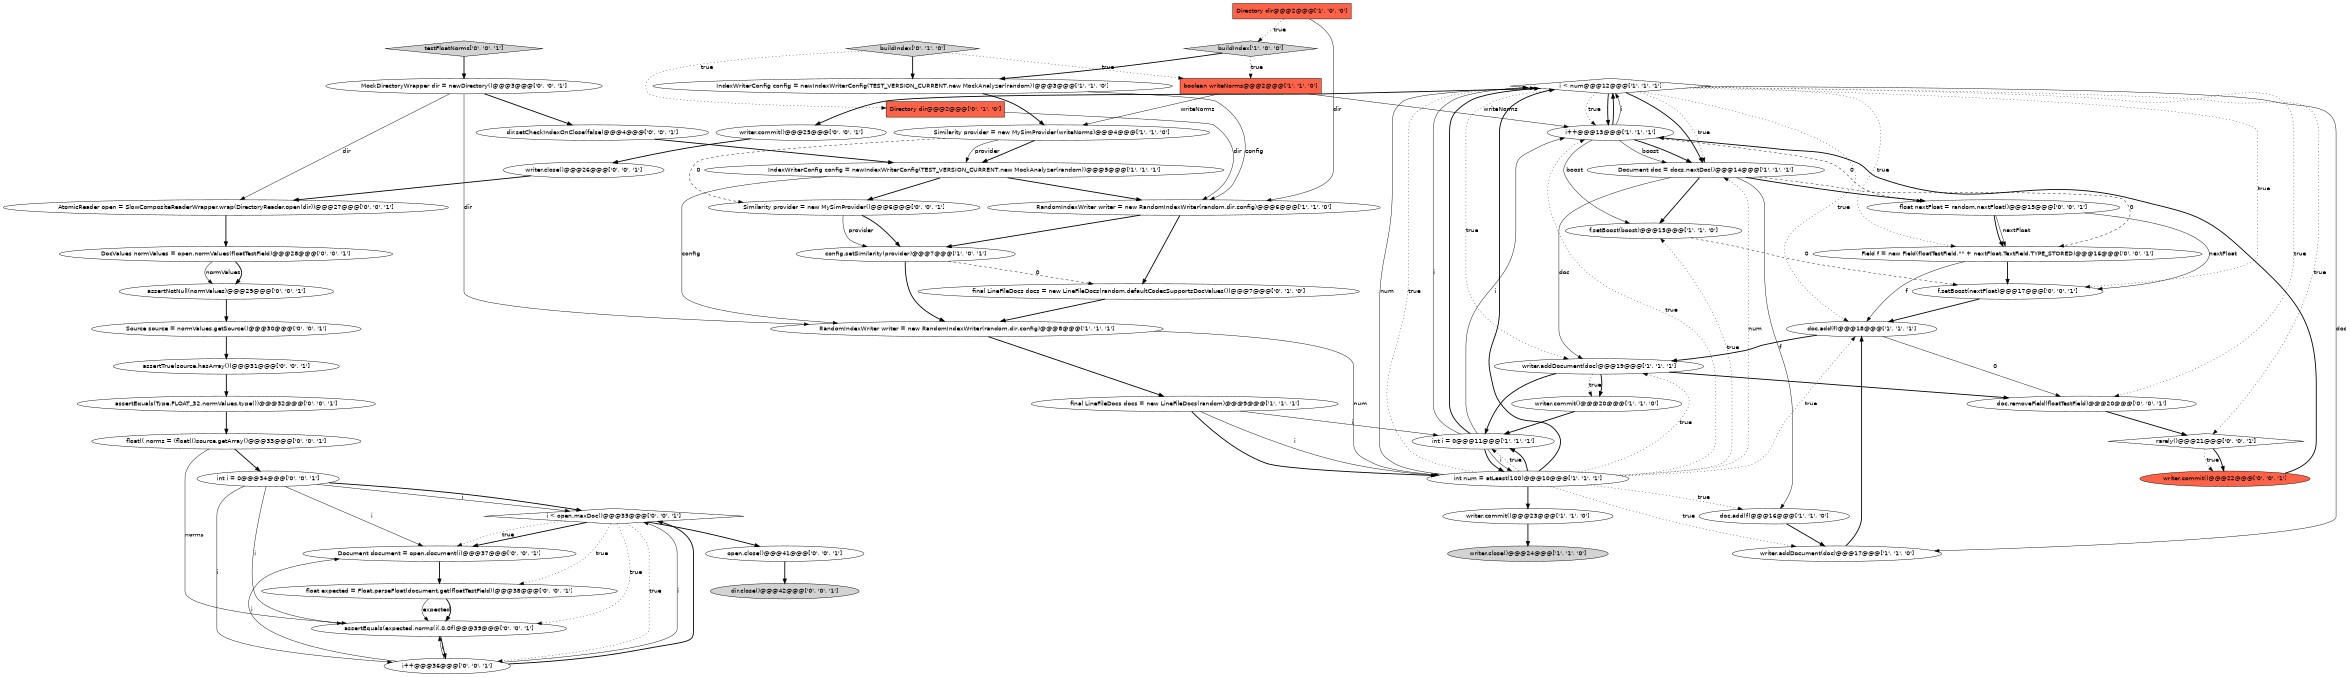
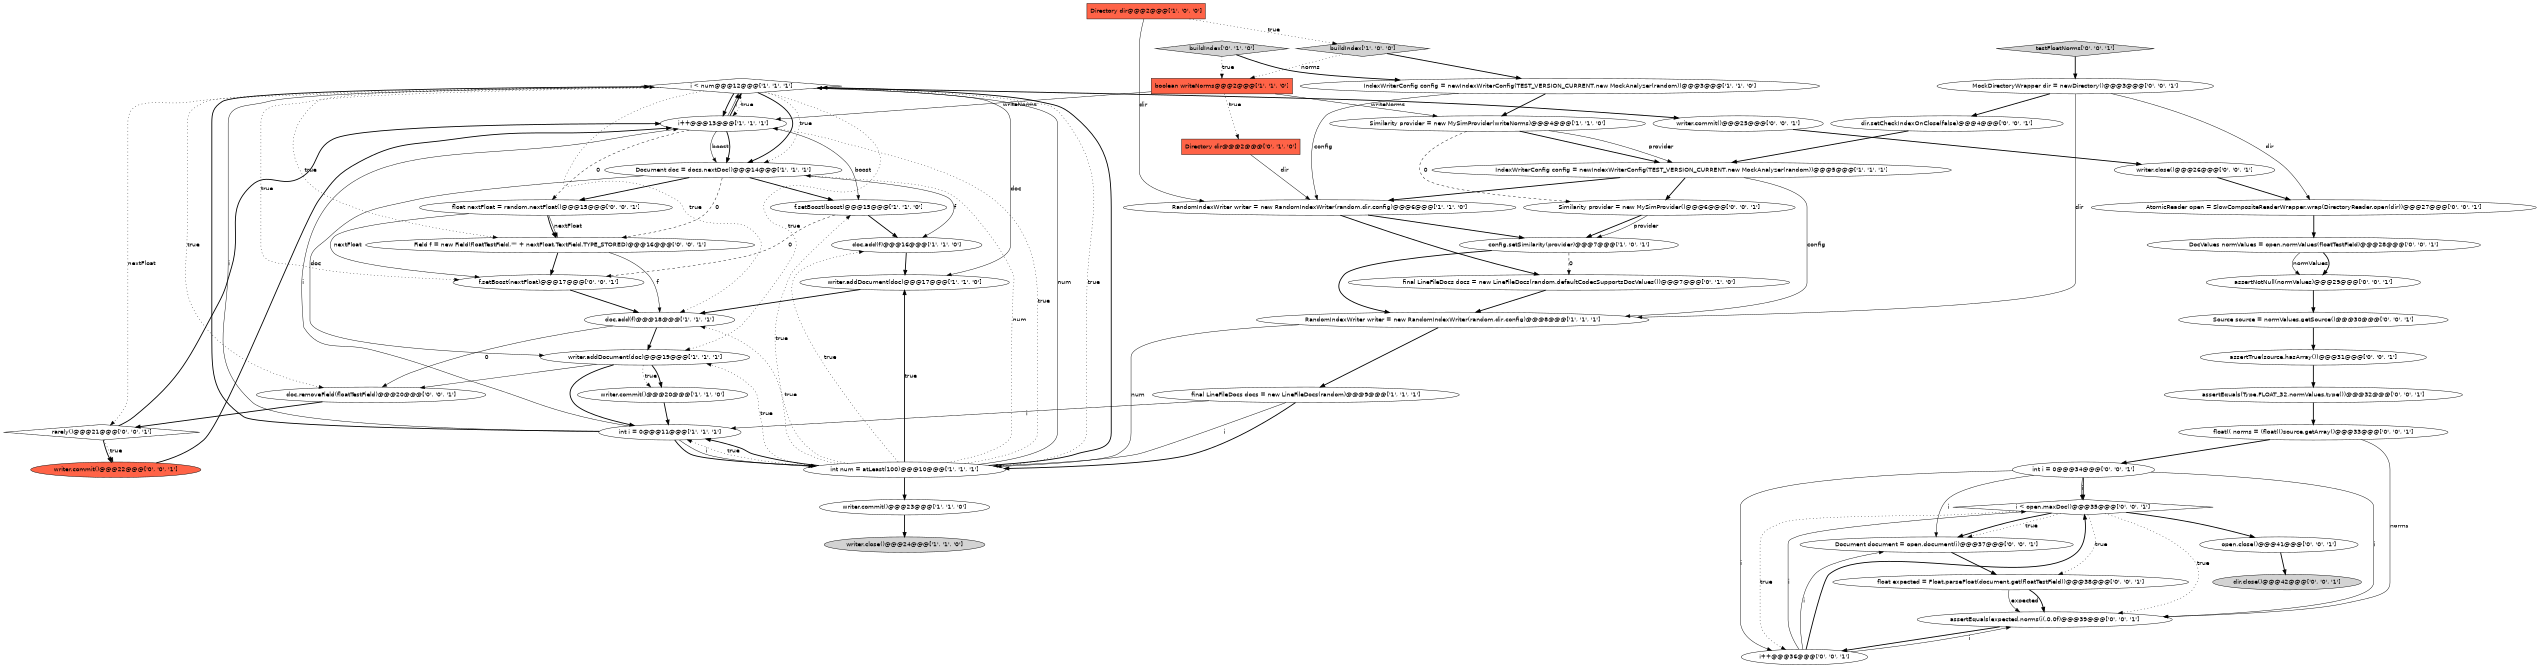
edge "buildIndex['1', '0', '0']" -> "boolean writeNorms@@@2@@@['1', '1', '0']": label "true" -> "norms"
edge "buildIndex['0', '1', '0']" -> "Directory dir@@@2@@@['0', '1', '0']": now "boolean writeNorms@@@2@@@['1', '1', '0']" -> "Directory dir@@@2@@@['0', '1', '0']"
edge "rarely()@@@21@@@['0', '0', '1']" -> "i++@@@13@@@['1', '1', '1']": added
edge "f.setBoost(boost)@@@15@@@['1', '1', '0']" -> "doc.add(f)@@@16@@@['1', '1', '0']": added
edge "i < num@@@12@@@['1', '1', '1']" -> "rarely()@@@21@@@['0', '0', '1']": label "true" -> "nextFloat"
edge "writer.addDocument(doc)@@@19@@@['1', '1', '1']" -> "doc.removeField(floatTestField)@@@20@@@['0', '0', '1']": style bold -> solid
edge "int num = atLeast(100)@@@10@@@['1', '1', '1']" -> "writer.addDocument(doc)@@@17@@@['1', '1', '0']": style dotted -> bold
